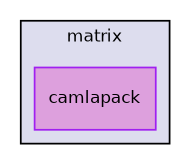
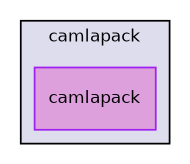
cluster "matrix": label "matrix" -> "camlapack"
